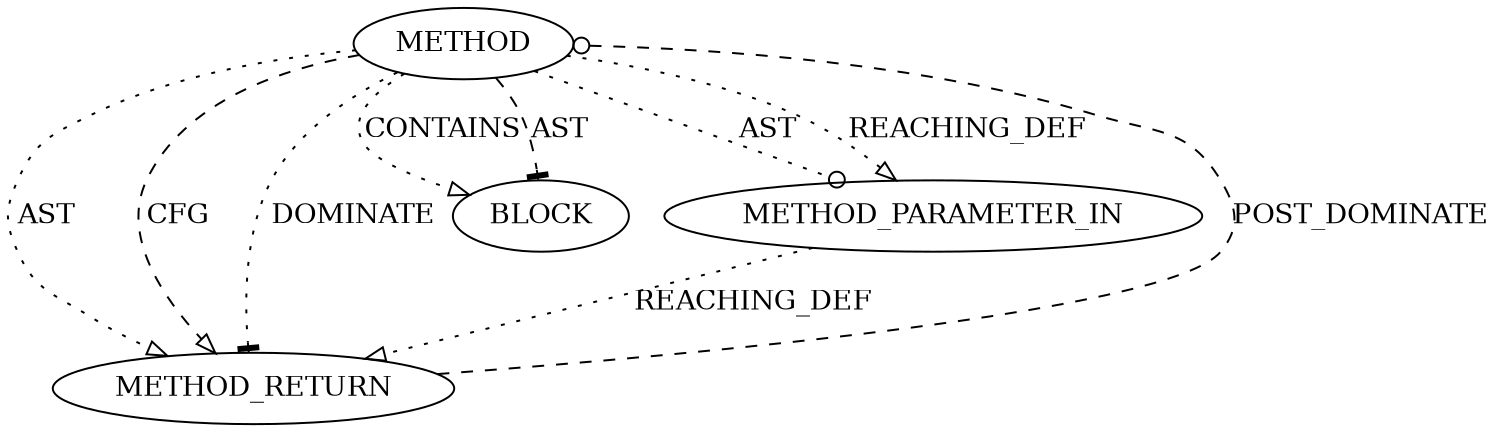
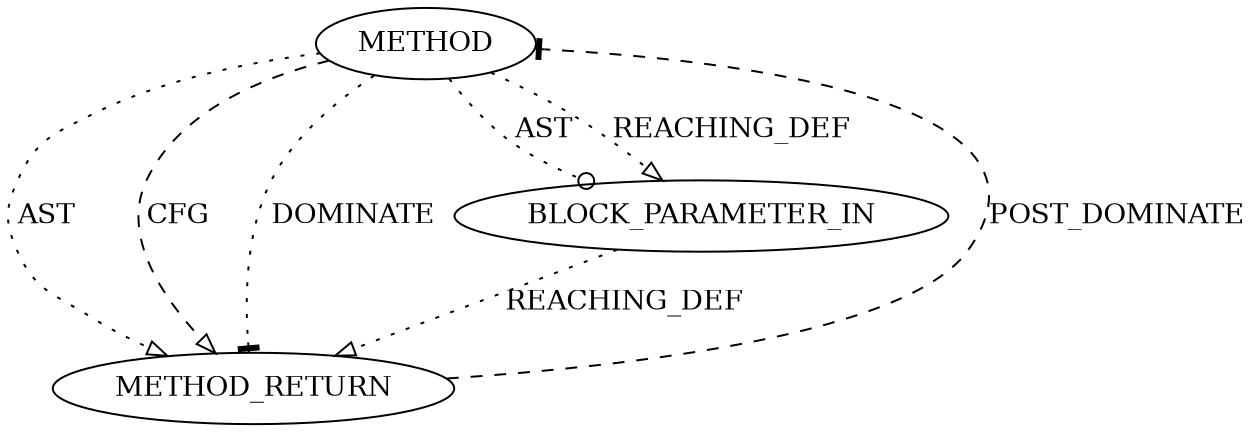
node "BLOCK": removed
node "METHOD_PARAMETER_IN": label "METHOD_PARAMETER_IN" -> "BLOCK_PARAMETER_IN"
edge "METHOD_RETURN" -> "METHOD": arrowhead odot -> tee
